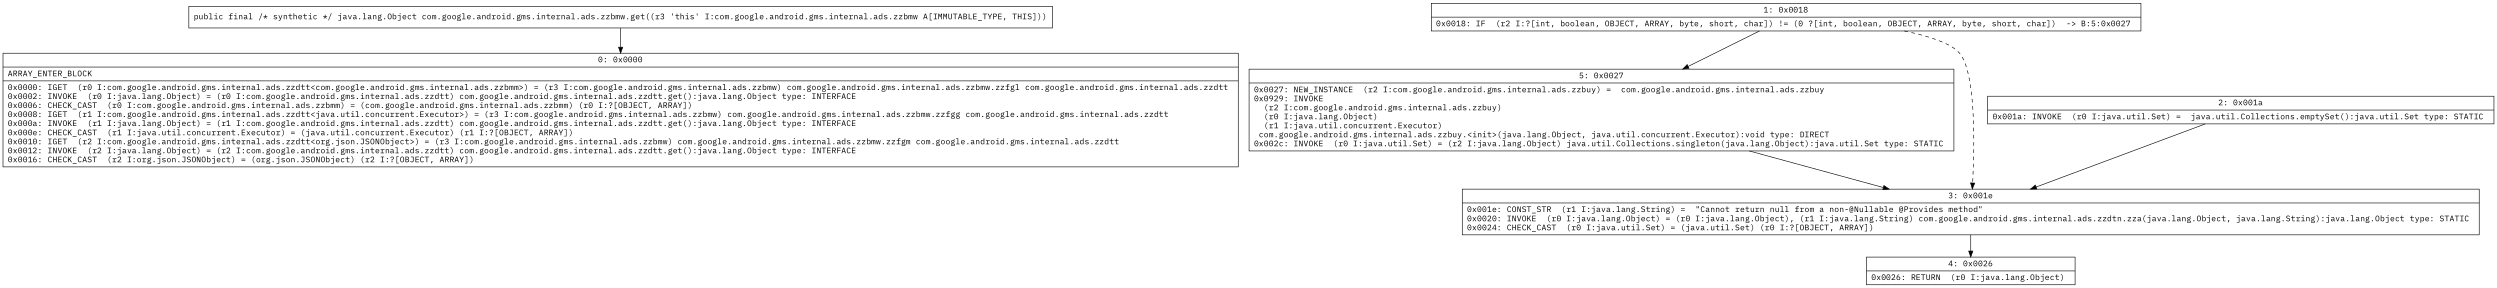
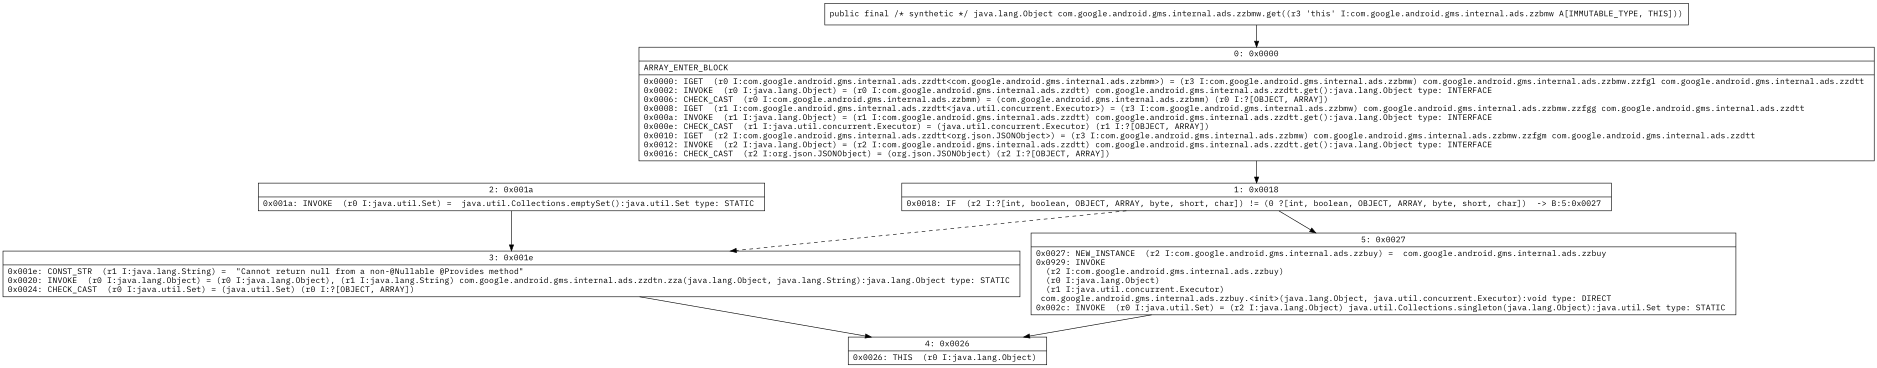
edge "0: 0x0000" -> "1: 0x0018": added
edge "5: 0x0027" -> "3: 0x001e": now "5: 0x0027" -> "4: 0x0026"
node "4: 0x0026": text "0x0026: RETURN  (r0 I:java.lang.Object)" -> "0x0026: THIS  (r0 I:java.lang.Object)"
